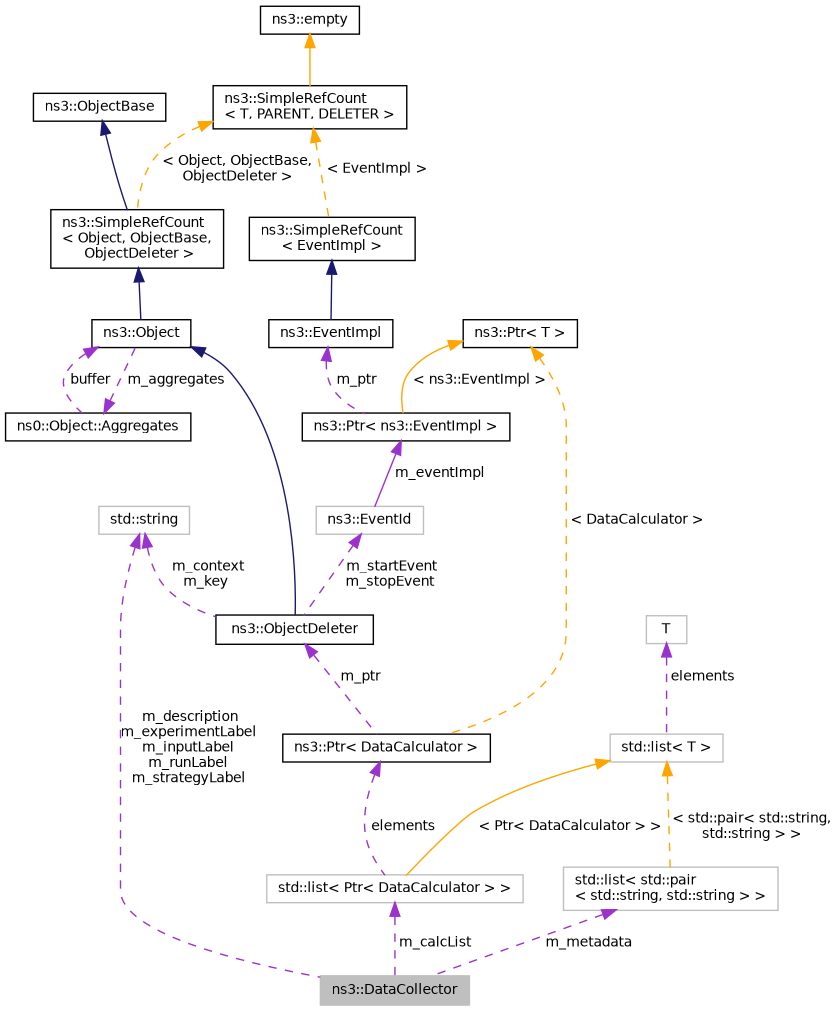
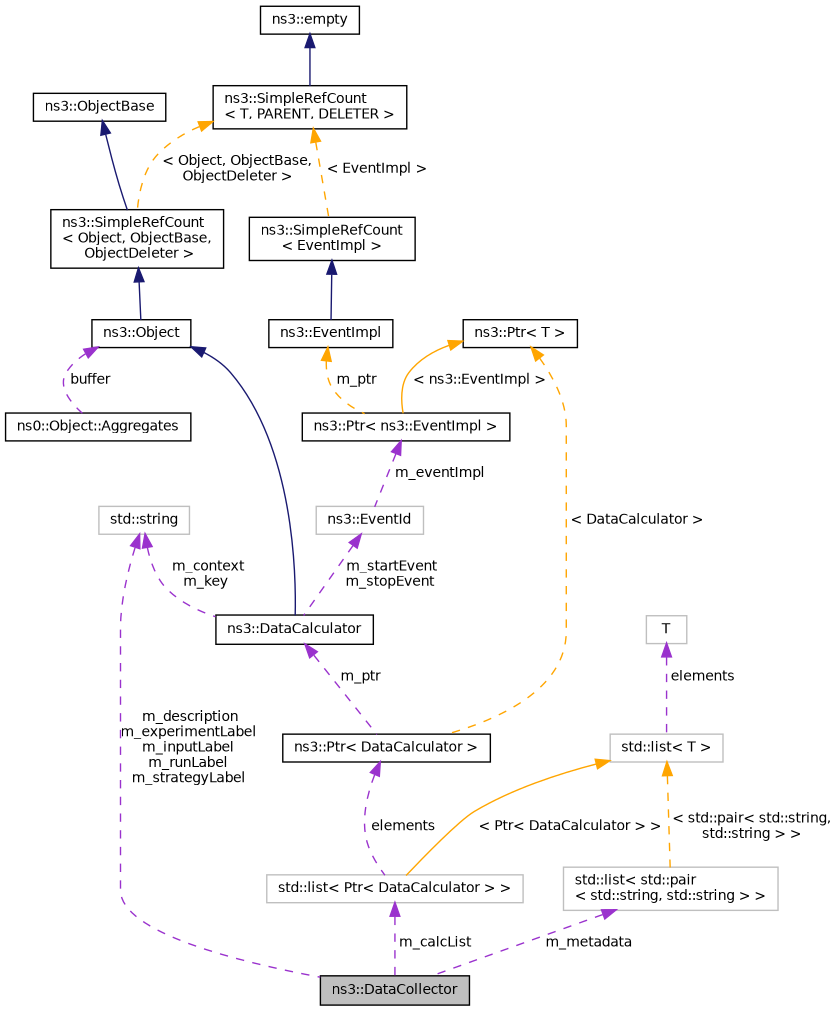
edge "ns3::SimpleRefCount < T, PARENT, DELETER >" -> "ns3::empty": color orange -> midnightblue
edge "ns3::Object" -> "ns0::Object::Aggregates": removed, label "m_aggregates"
edge "ns3::Ptr< ns3::EventImpl >" -> "ns3::EventImpl": color darkorchid3 -> orange
edge "ns3::EventId" -> "ns3::Ptr< ns3::EventImpl >": style solid -> dashed
node "ns3::ObjectDeleter": label "ns3::ObjectDeleter" -> "ns3::DataCalculator"
node "ns3::DataCollector": color grey75 -> black
